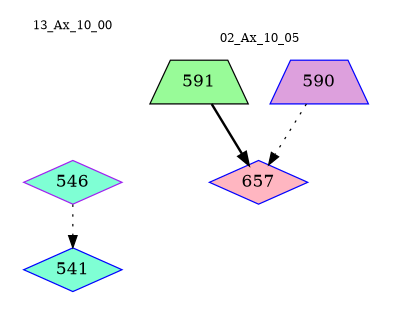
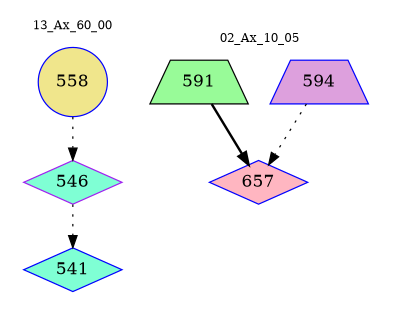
cluster "13_Ax_10_00": label "13_Ax_10_00" -> "13_Ax_60_00"
node "558": added
node "590": label "590" -> "594"
